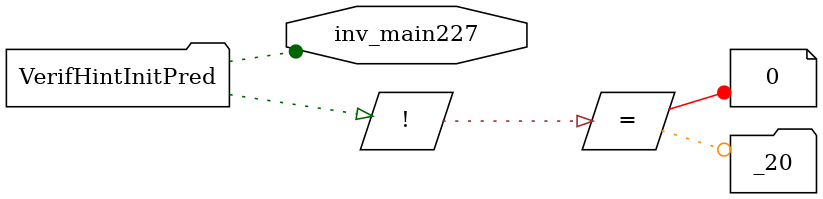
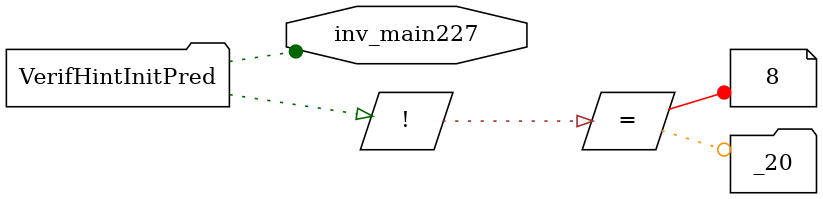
node "0": label "0" -> "8"
